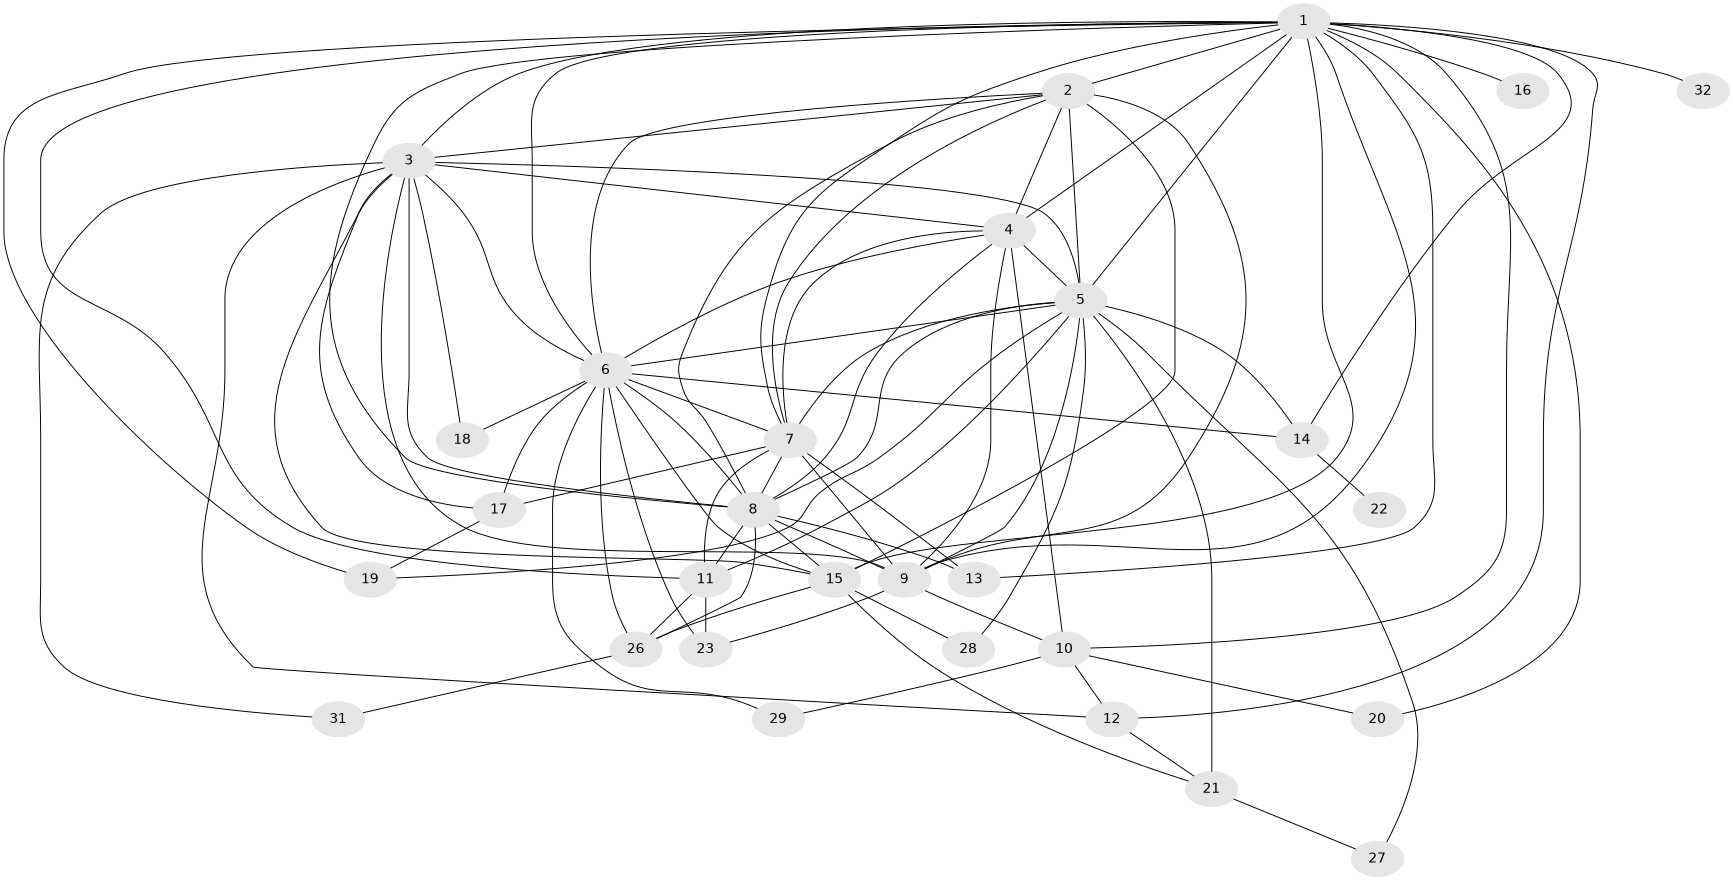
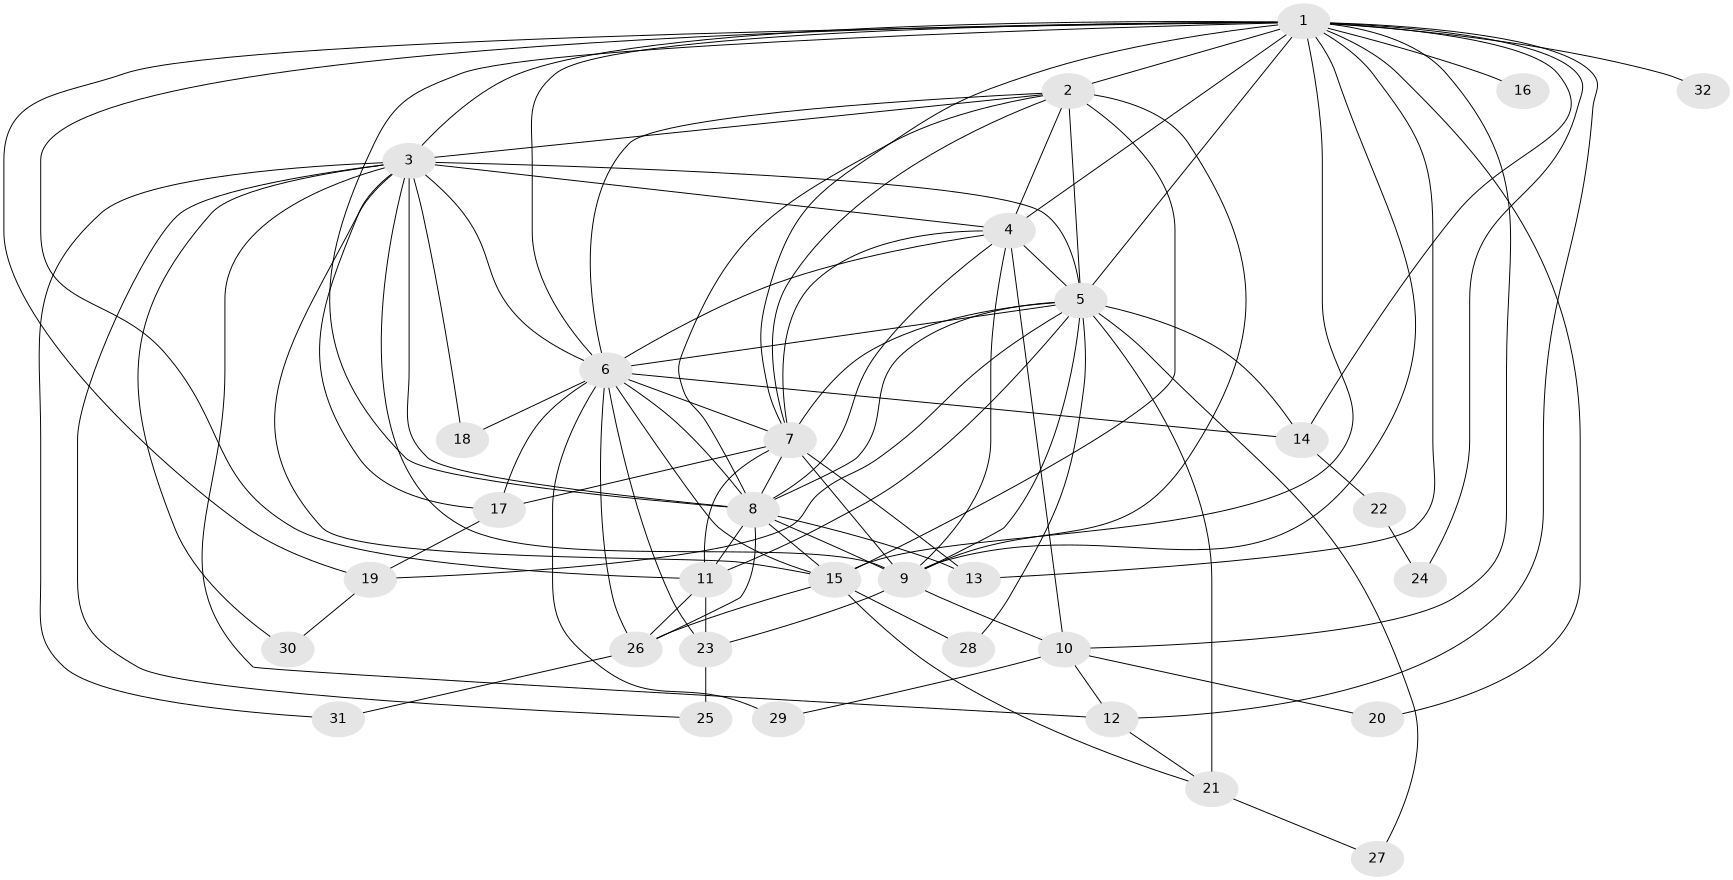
node "24": added
node "30": added
node "25": added
